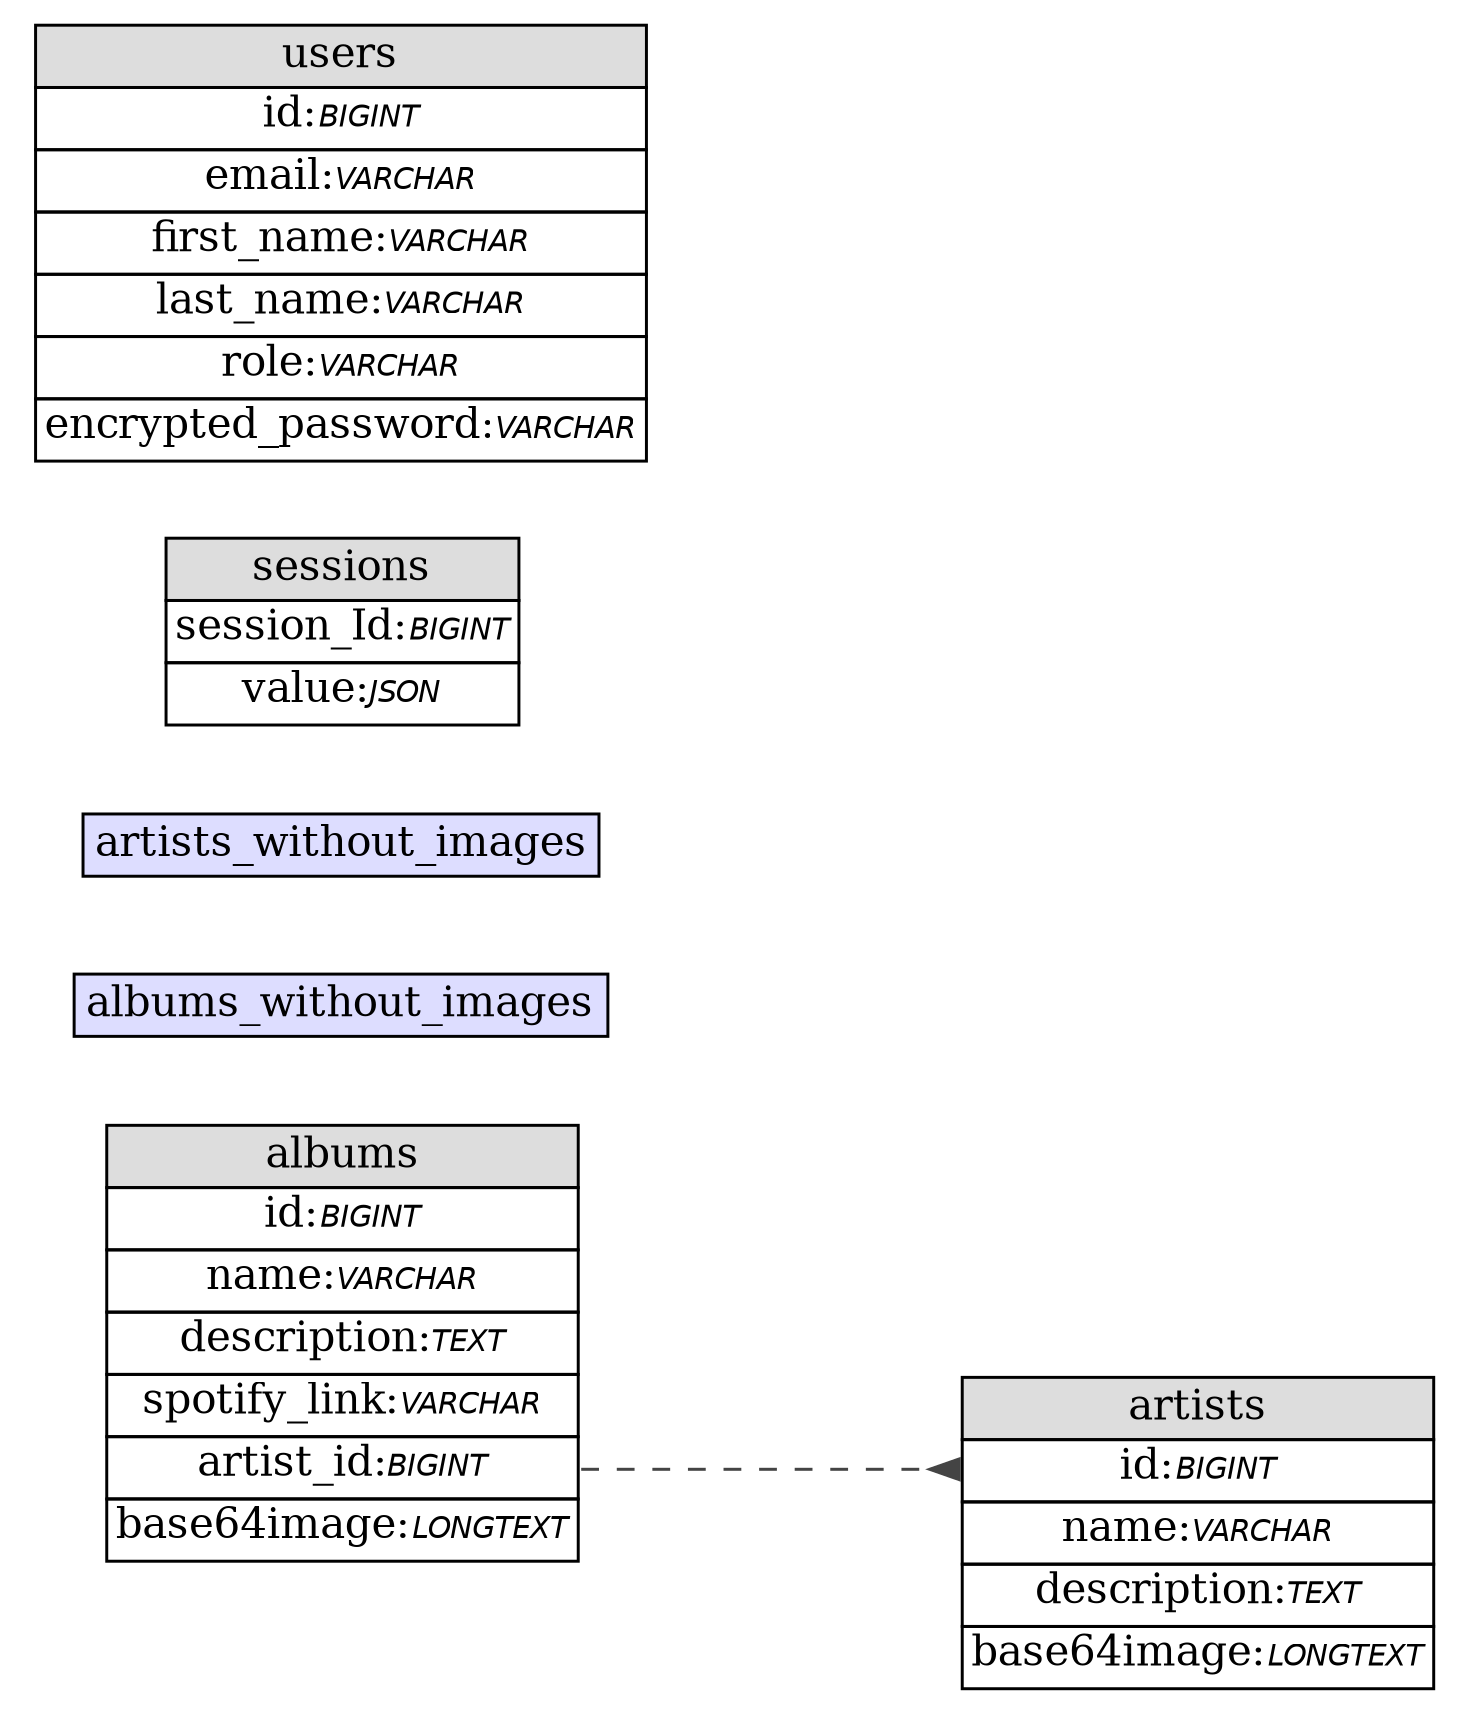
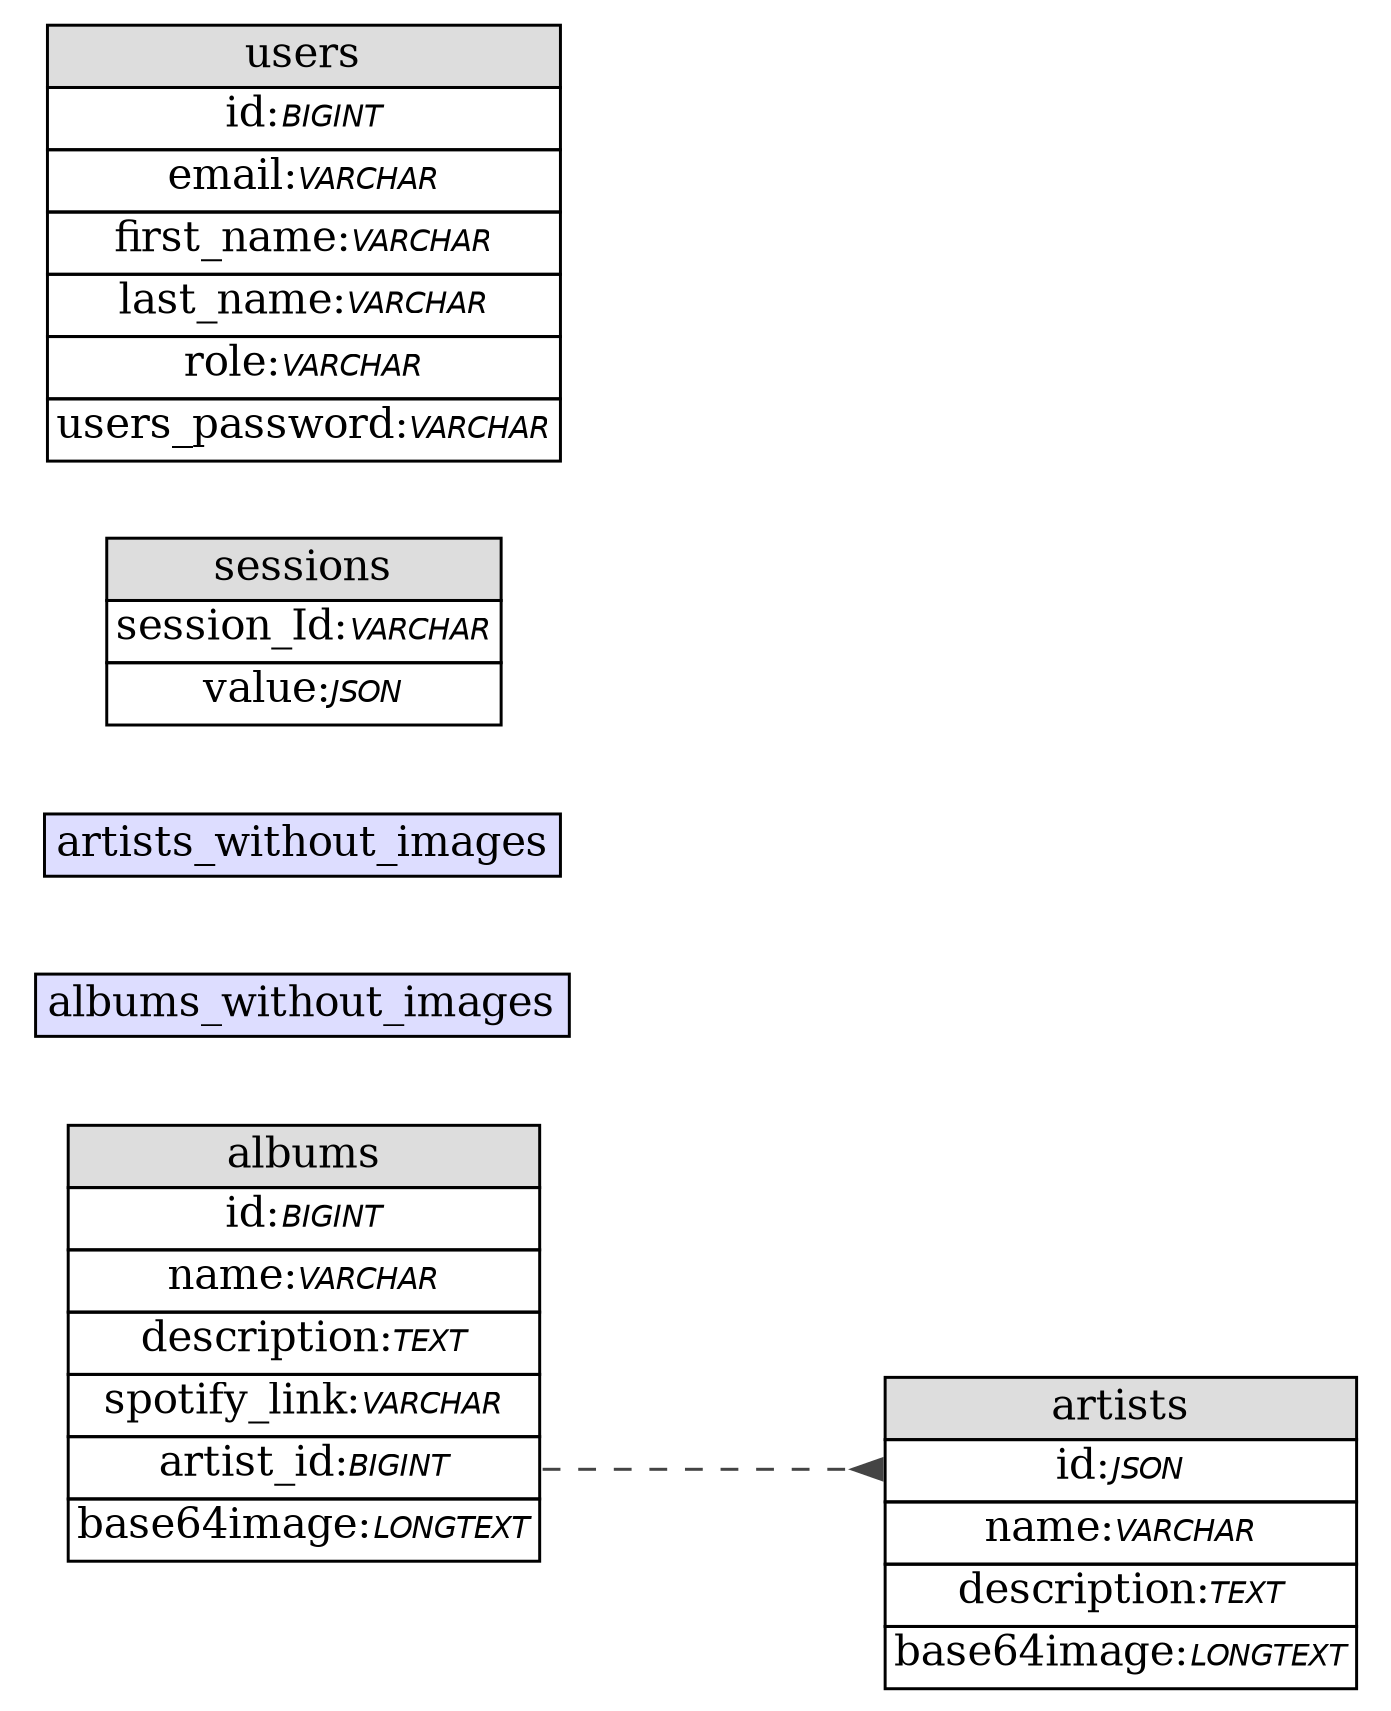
node "users": text "encrypted_password:" -> "users_password:"
node "sessions": text "BIGINT" -> "VARCHAR"
node "artists": text "BIGINT" -> "JSON"
